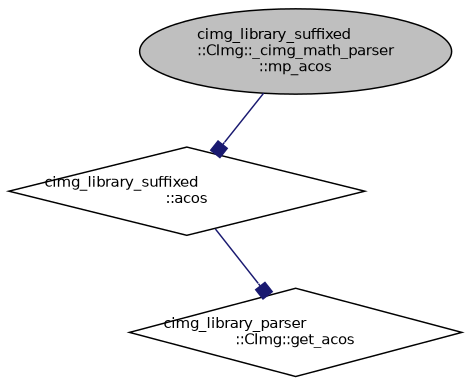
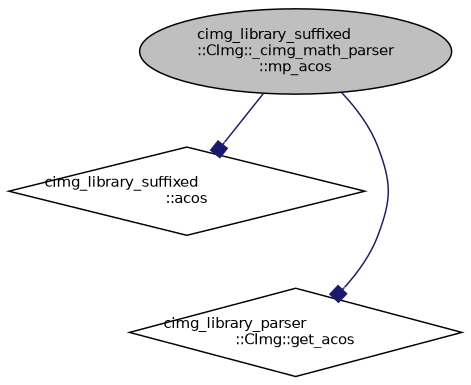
edge "cimg_library_suffixed ::acos" -> "cimg_library_parser ::CImg::get_acos": now "cimg_library_suffixed ::CImg::_cimg_math_parser ::mp_acos" -> "cimg_library_parser ::CImg::get_acos"
